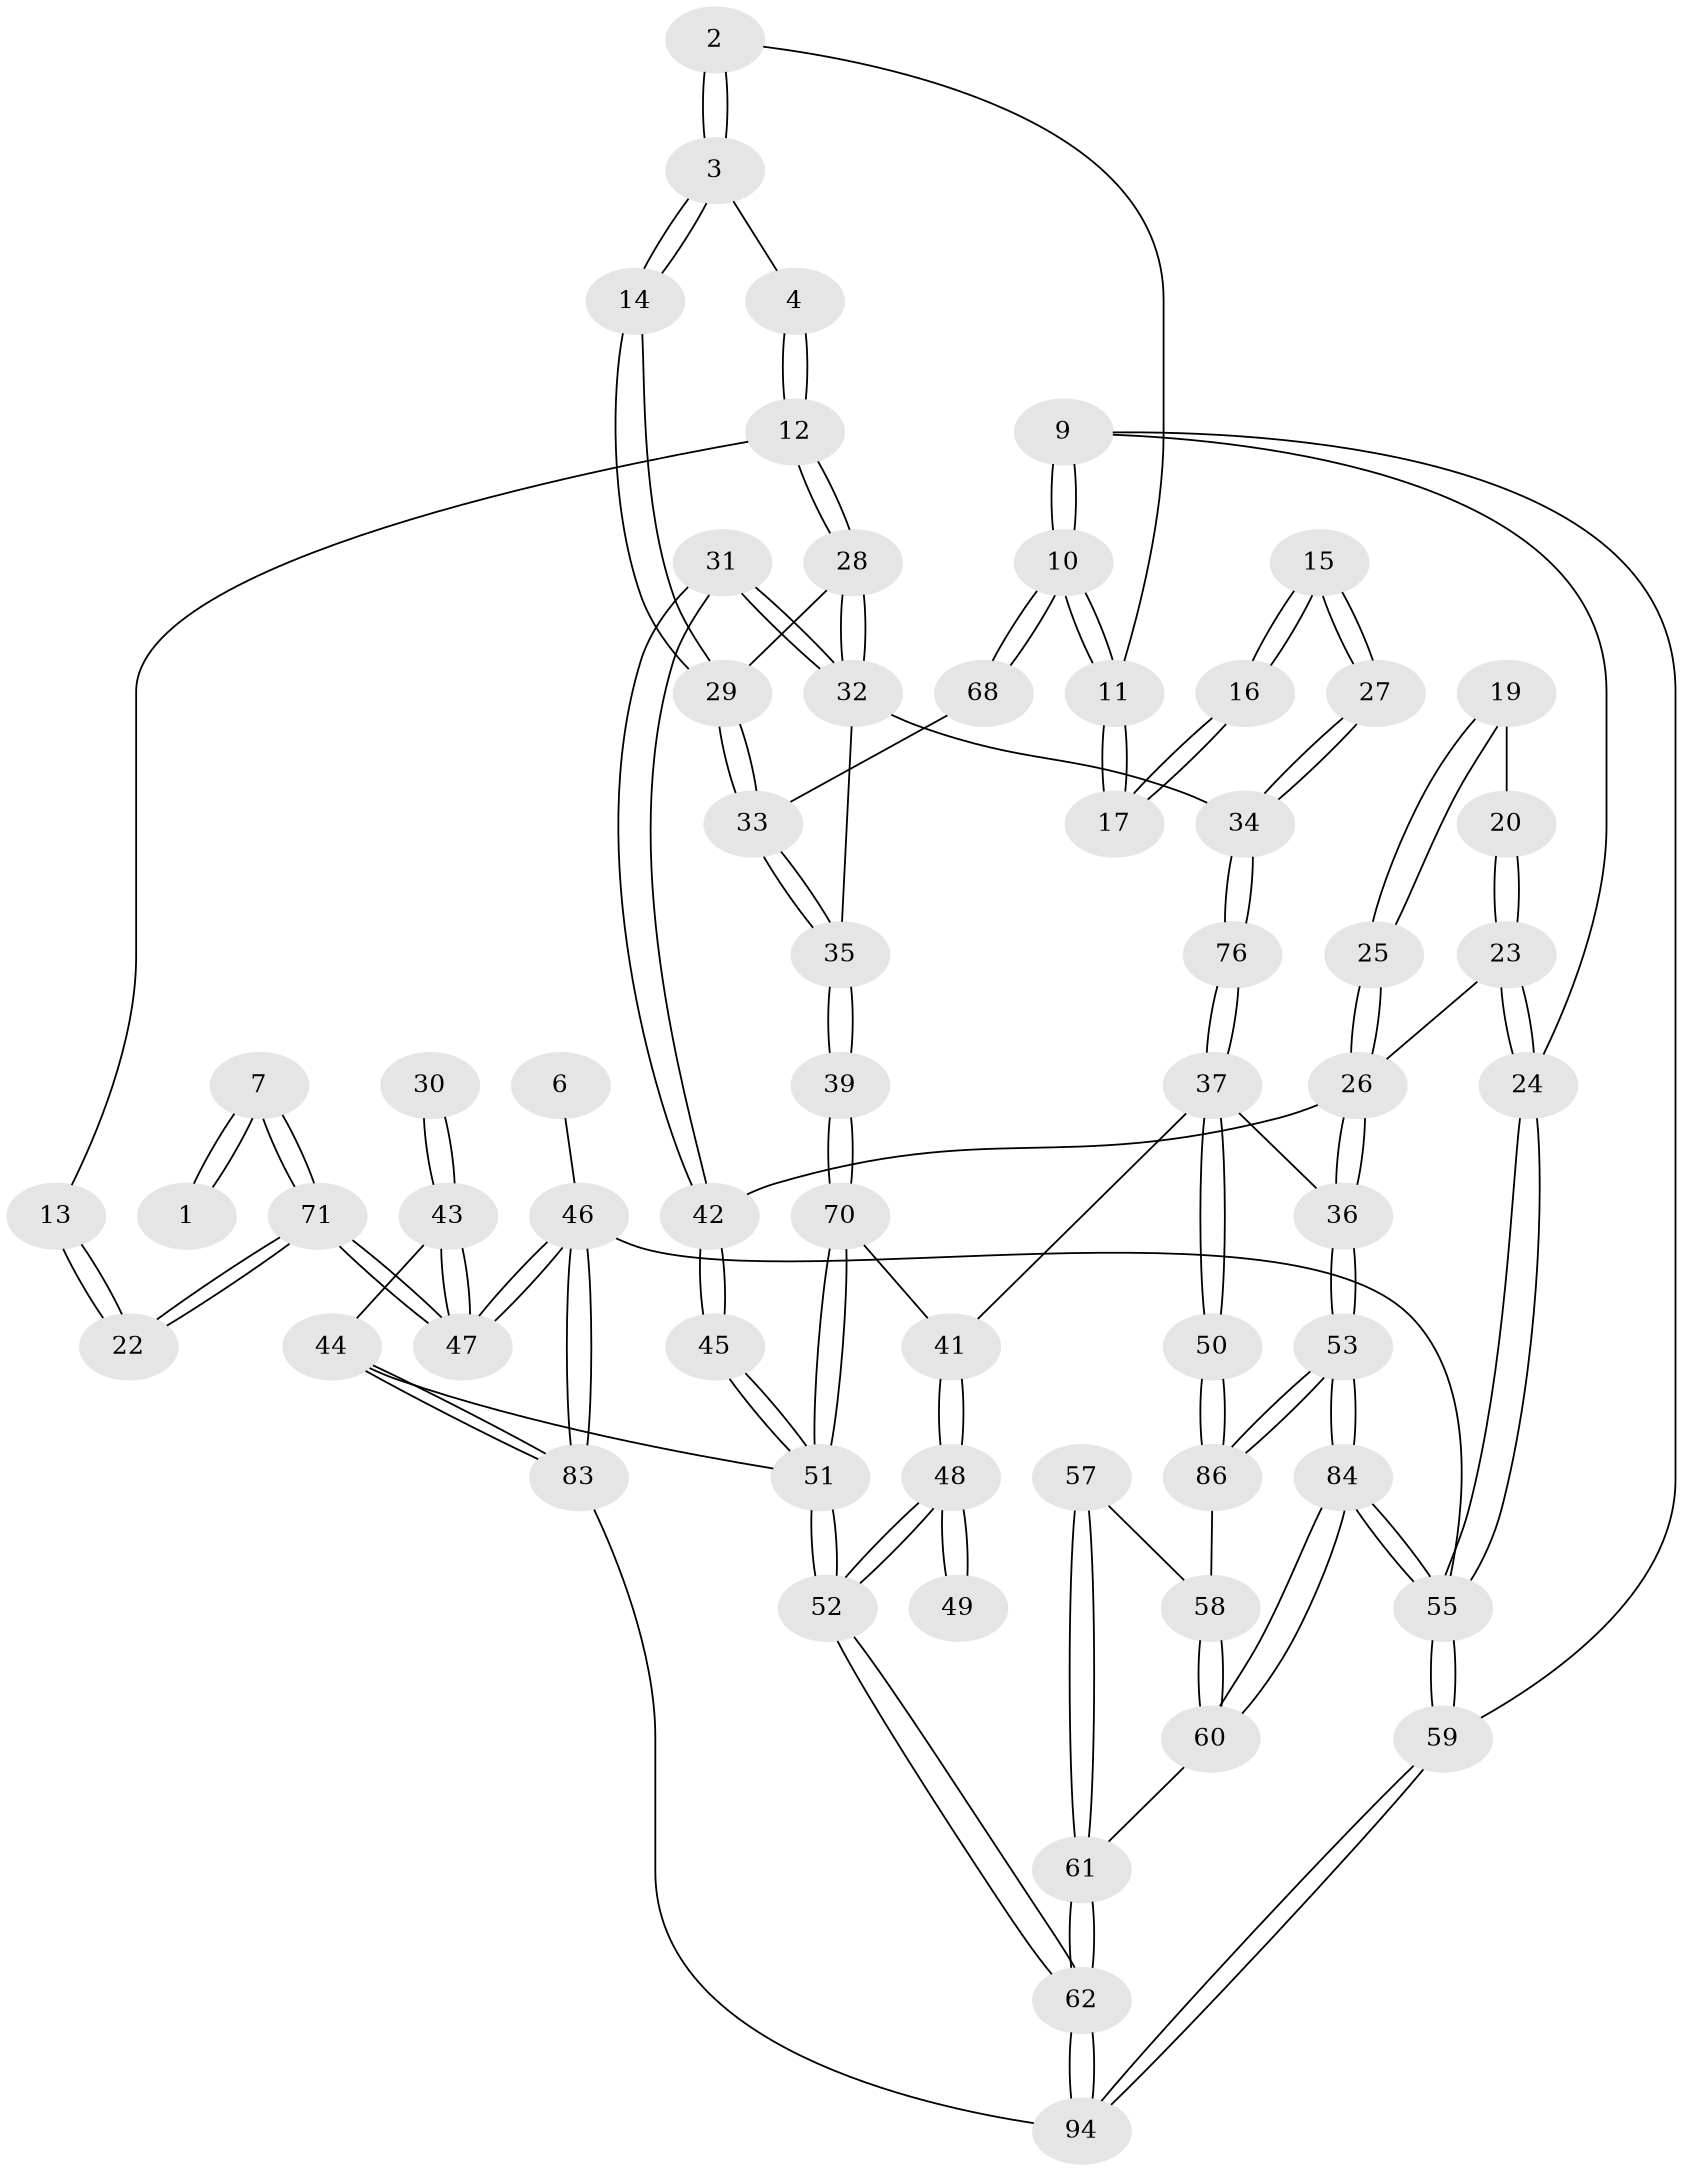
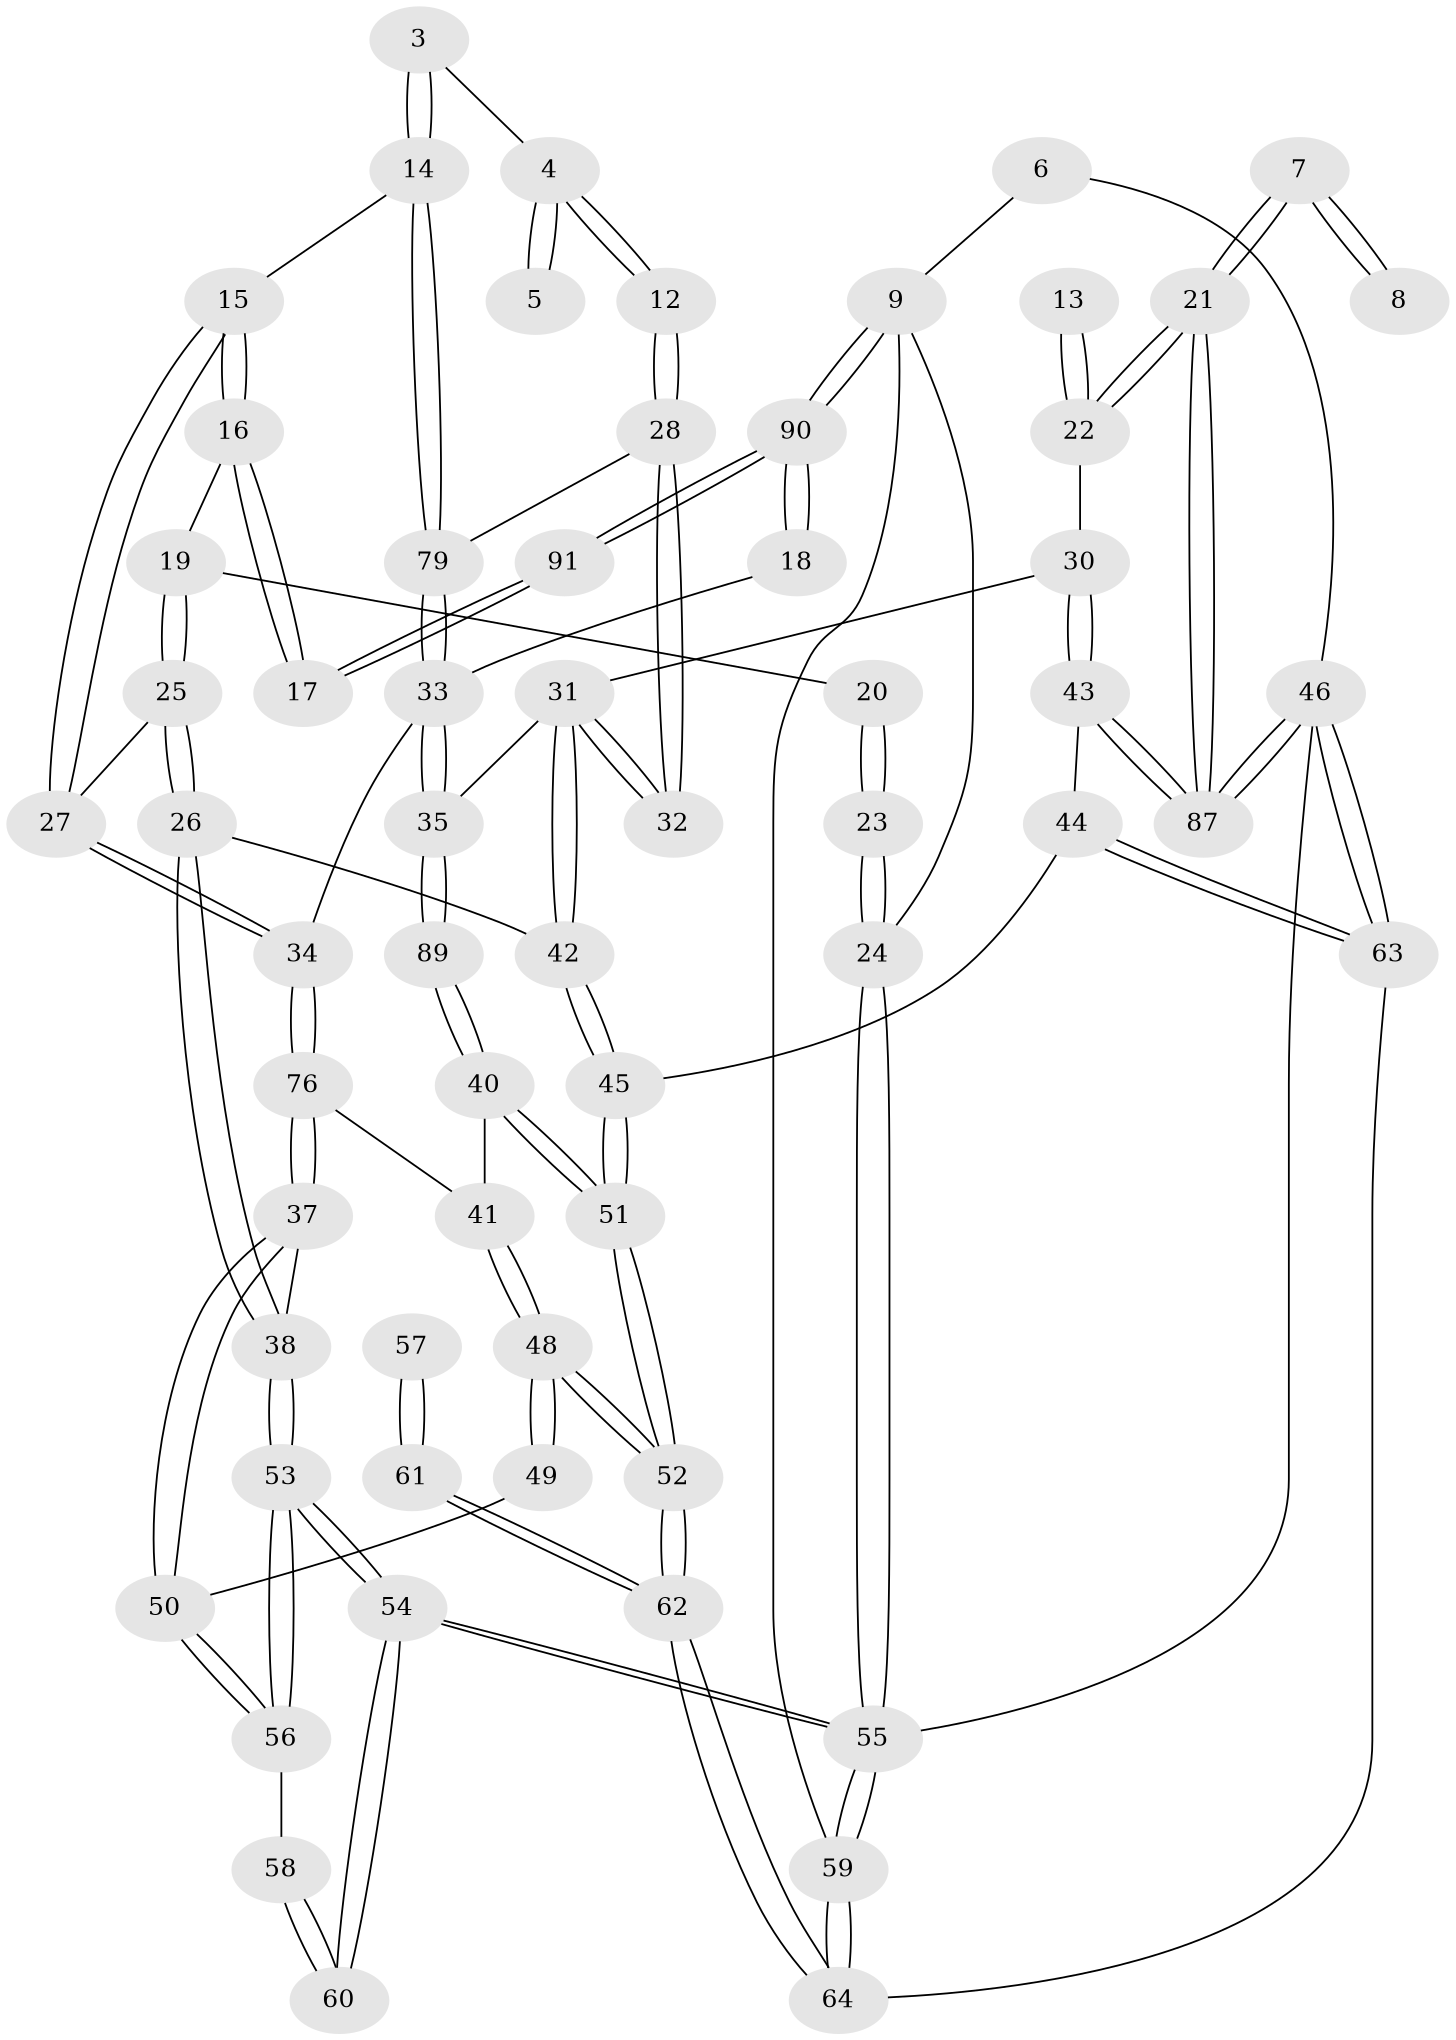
node "2": removed
edge "14" -- "15": added
edge "6" -- "9": added
node "5": added
edge "16" -- "19": added
edge "22" -- "30": added
node "10": label "10" -> "90"
edge "12" -- "13": removed
edge "30" -- "31": added
node "29": label "29" -> "79"
node "68": label "68" -> "18"
node "11": label "11" -> "91"
edge "25" -- "27": added
edge "32" -- "34": now "33" -- "34"
edge "32" -- "35": now "31" -- "35"
edge "23" -- "26": removed
node "39": label "39" -> "89"
node "1": label "1" -> "8"
node "71": label "71" -> "21"
node "70": label "70" -> "40"
edge "37" -- "41": now "76" -- "41"
node "36": label "36" -> "38"
node "47": label "47" -> "87"
edge "44" -- "51": now "44" -- "45"
node "83": label "83" -> "63"
node "86": label "86" -> "56"
node "84": label "84" -> "54"
edge "57" -- "58": removed
edge "49" -- "50": added
edge "60" -- "61": removed
node "94": label "94" -> "64"
